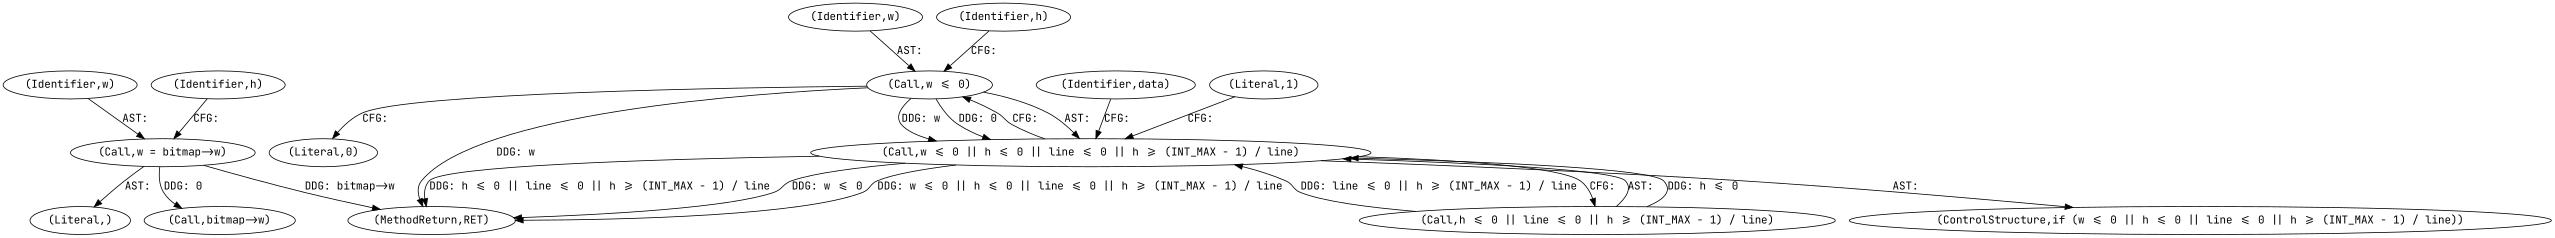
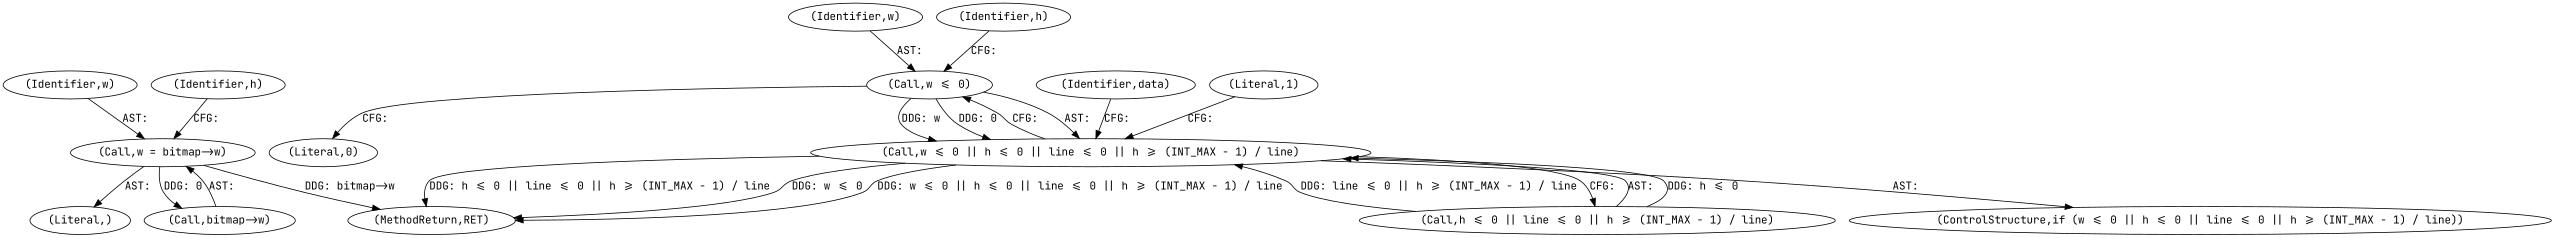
edge "(Call,w <= 0)" -> "(MethodReturn,RET)": removed, label "DDG: w"
edge "(Call,bitmap->w)" -> "(Call,w = bitmap->w)": added, label "AST:"
